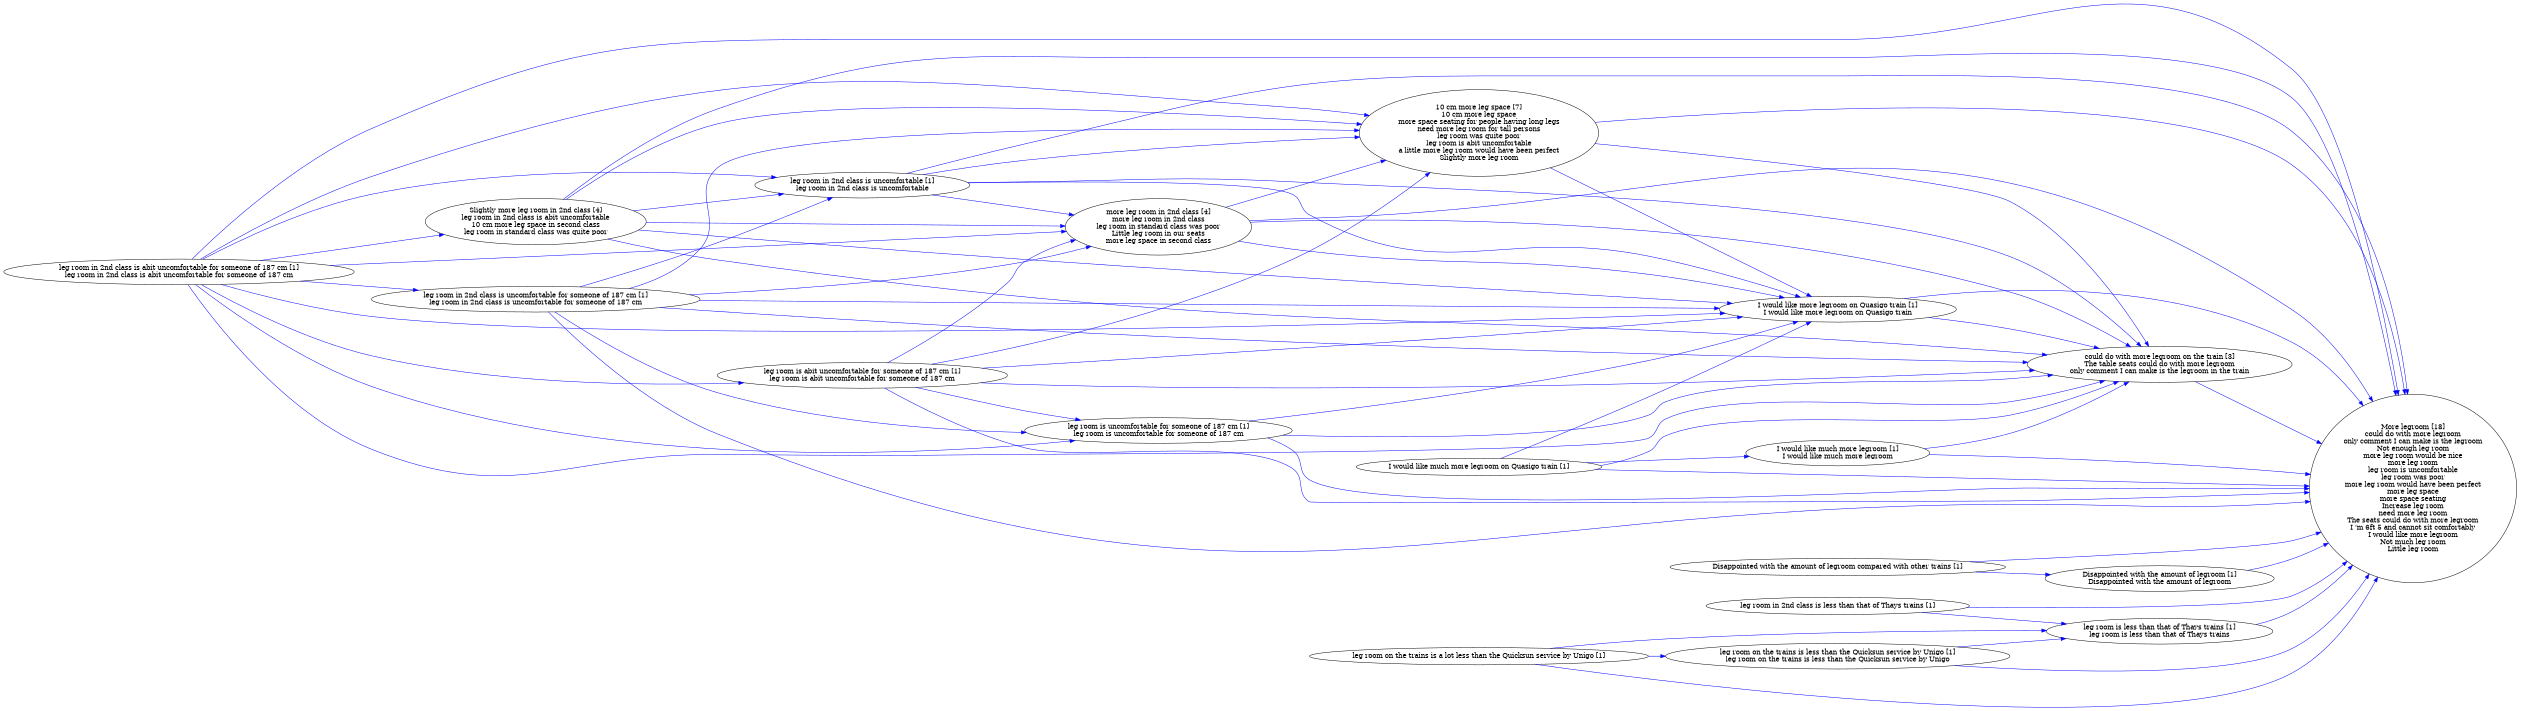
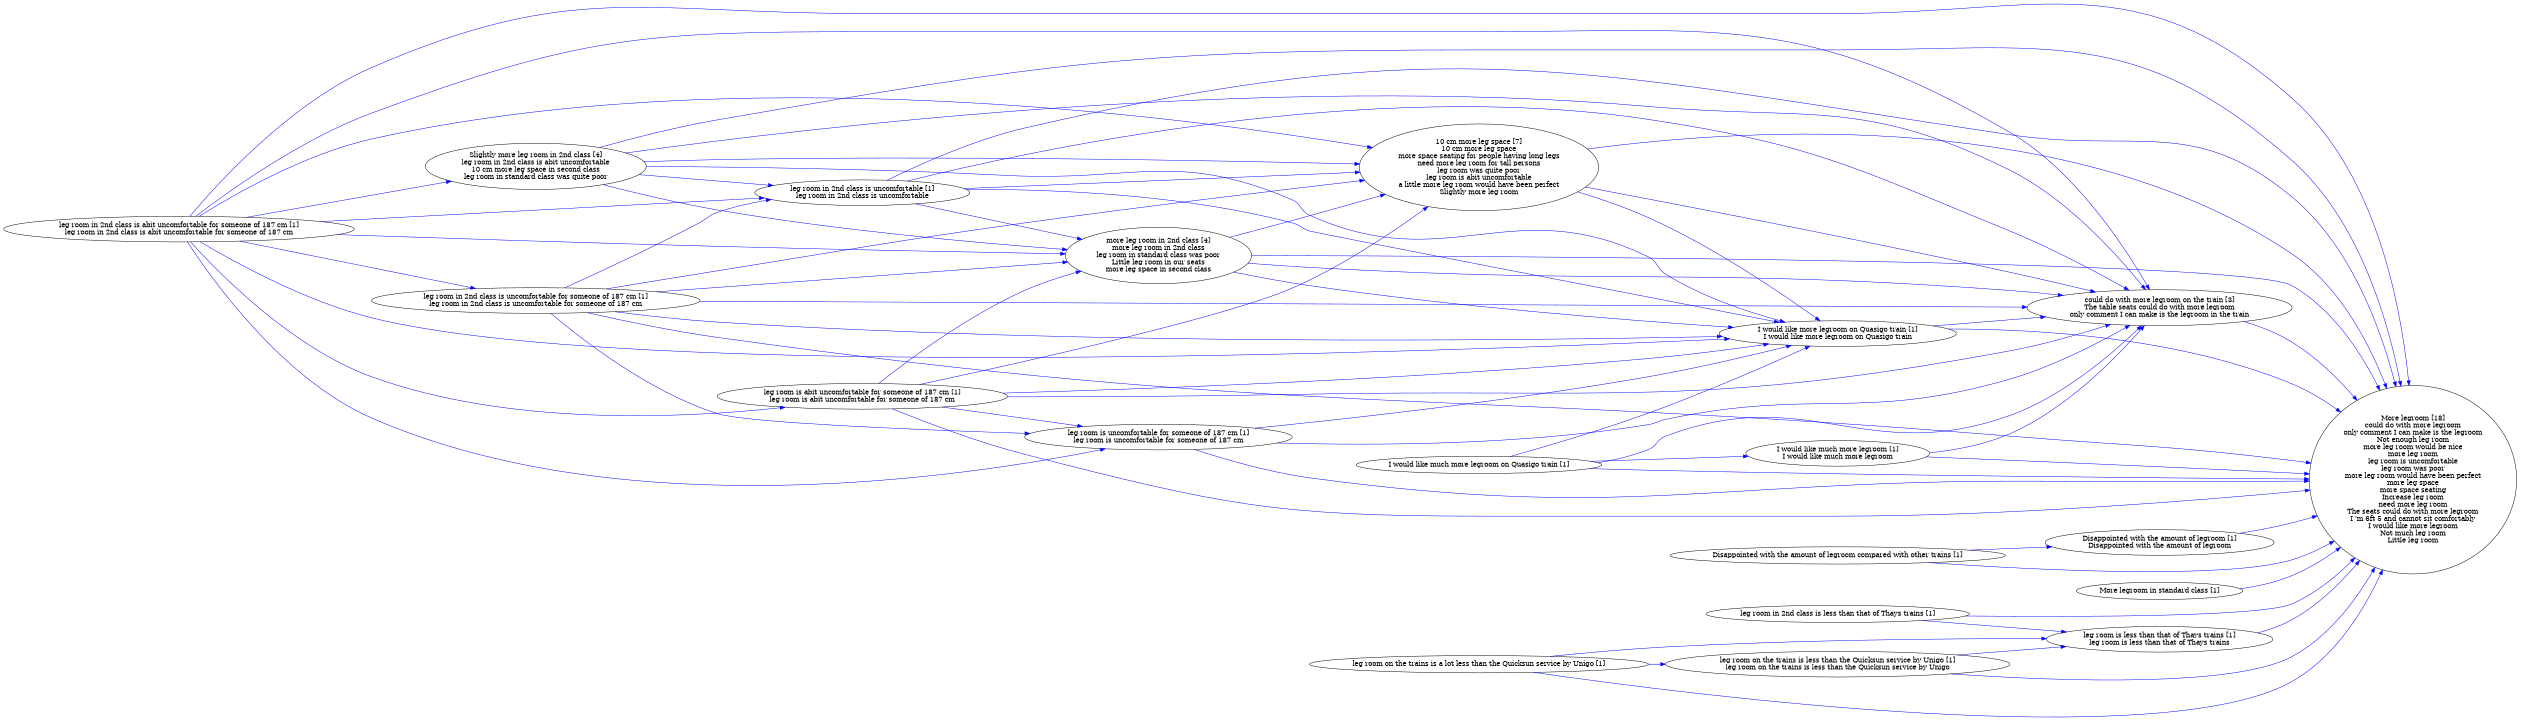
node "More legroom in standard class [1]": added
